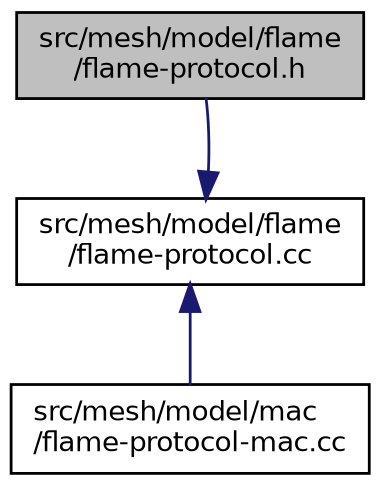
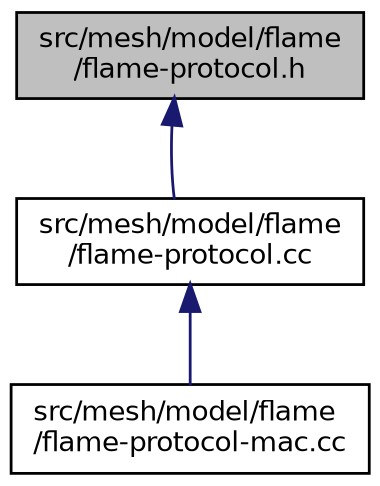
edge "src/mesh/model/flame /flame-protocol.h" -> "src/mesh/model/flame /flame-protocol.cc": reversed
node "src/mesh/model/mac /flame-protocol-mac.cc": label "src/mesh/model/mac /flame-protocol-mac.cc" -> "src/mesh/model/flame /flame-protocol-mac.cc"
